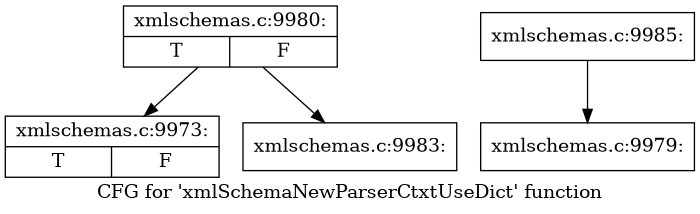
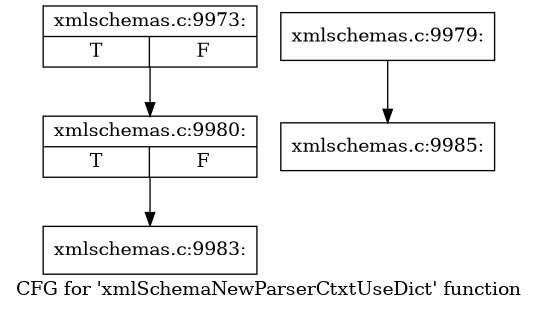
edge "xmlschemas.c:9985:" -> "xmlschemas.c:9979:": reversed
edge "xmlschemas.c:9980:" -> "xmlschemas.c:9973:": reversed
